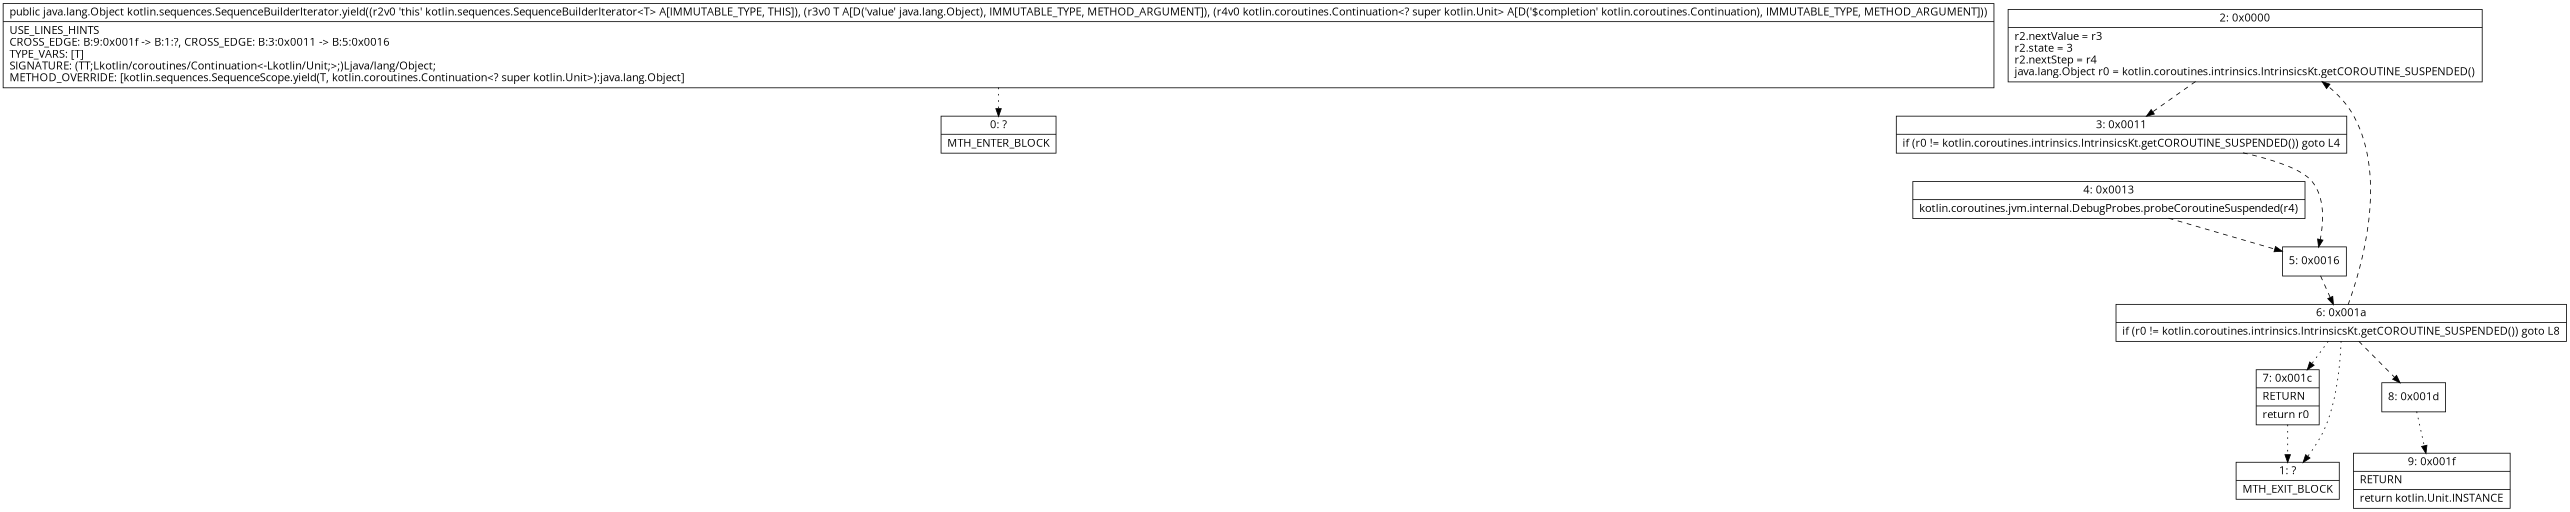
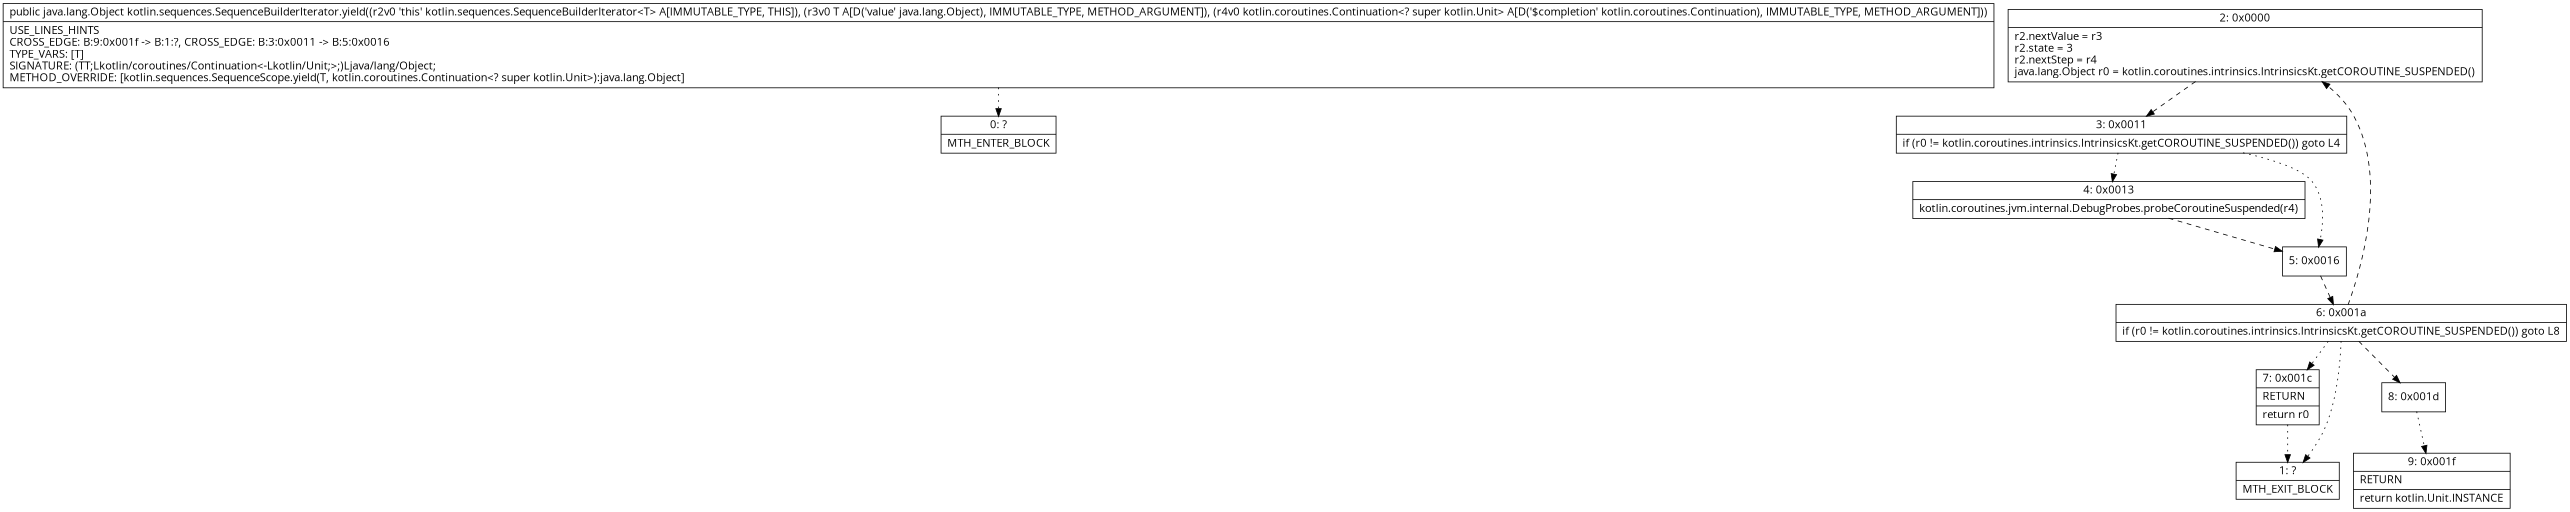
edge "3: 0x0011" -> "4: 0x0013": added
edge "3: 0x0011" -> "5: 0x0016": style dashed -> dotted
